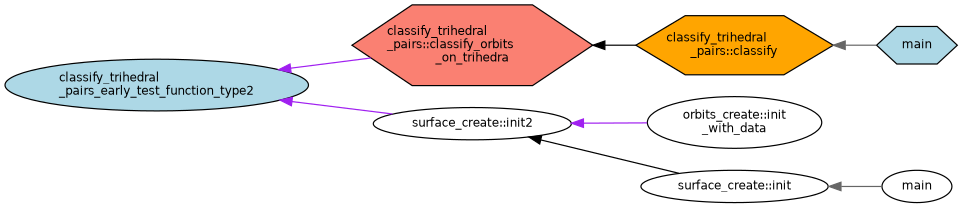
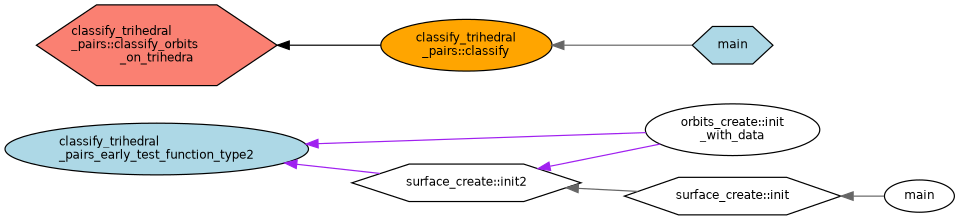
node "classify_trihedral _pairs::classify": shape hexagon -> ellipse
edge "classify_trihedral _pairs::classify_orbits _on_trihedra" -> "classify_trihedral _pairs_early_test_function_type2": now "orbits_create::init _with_data" -> "classify_trihedral _pairs_early_test_function_type2"
node "surface_create::init2": shape ellipse -> hexagon
edge "surface_create::init" -> "surface_create::init2": color black -> gray40
node "surface_create::init": shape ellipse -> hexagon
